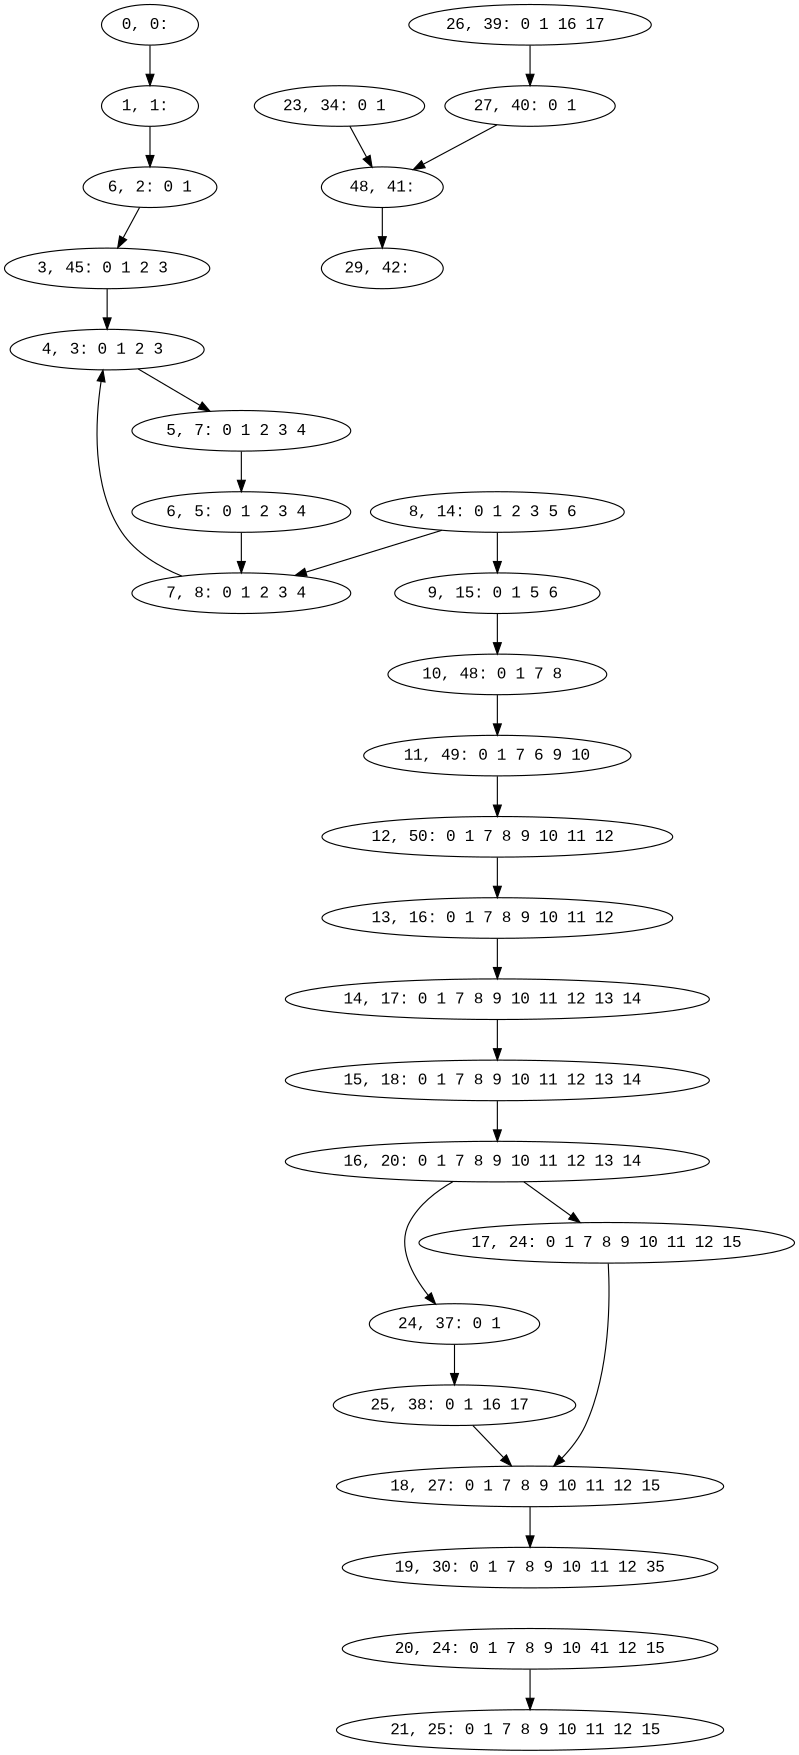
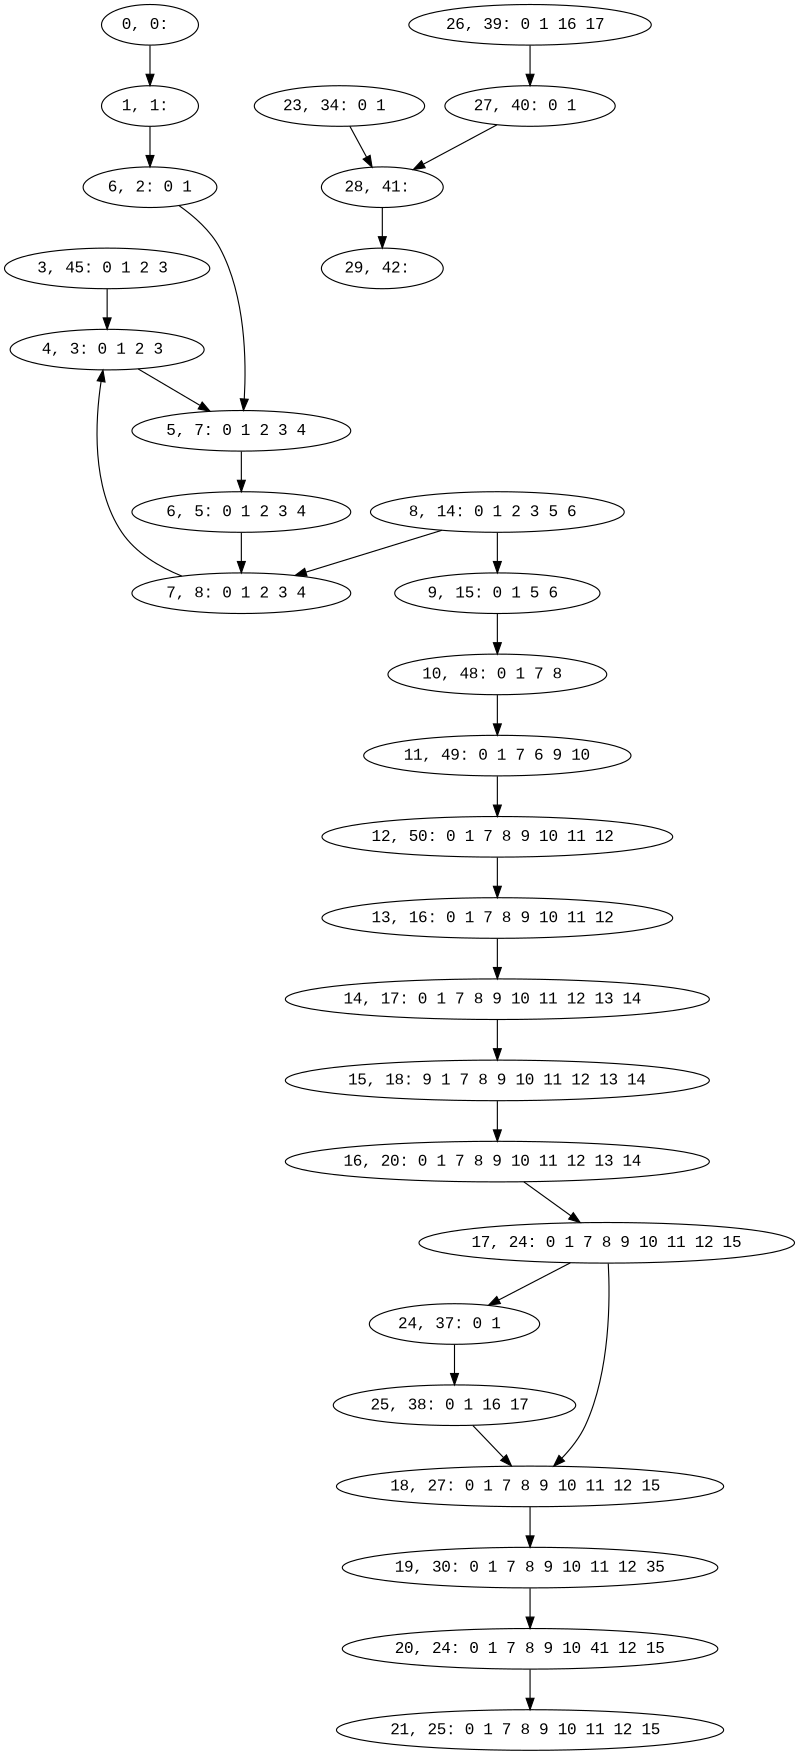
node "48, 41:": label "48, 41:" -> "28, 41:"
edge "6, 2: 0 1" -> "3, 45: 0 1 2 3": now "6, 2: 0 1" -> "5, 7: 0 1 2 3 4"
node "15, 18: 0 1 7 8 9 10 11 12 13 14": label "15, 18: 0 1 7 8 9 10 11 12 13 14" -> "15, 18: 9 1 7 8 9 10 11 12 13 14"
edge "16, 20: 0 1 7 8 9 10 11 12 13 14" -> "24, 37: 0 1": now "17, 24: 0 1 7 8 9 10 11 12 15" -> "24, 37: 0 1"
edge "19, 30: 0 1 7 8 9 10 11 12 35" -> "20, 24: 0 1 7 8 9 10 41 12 15": added
